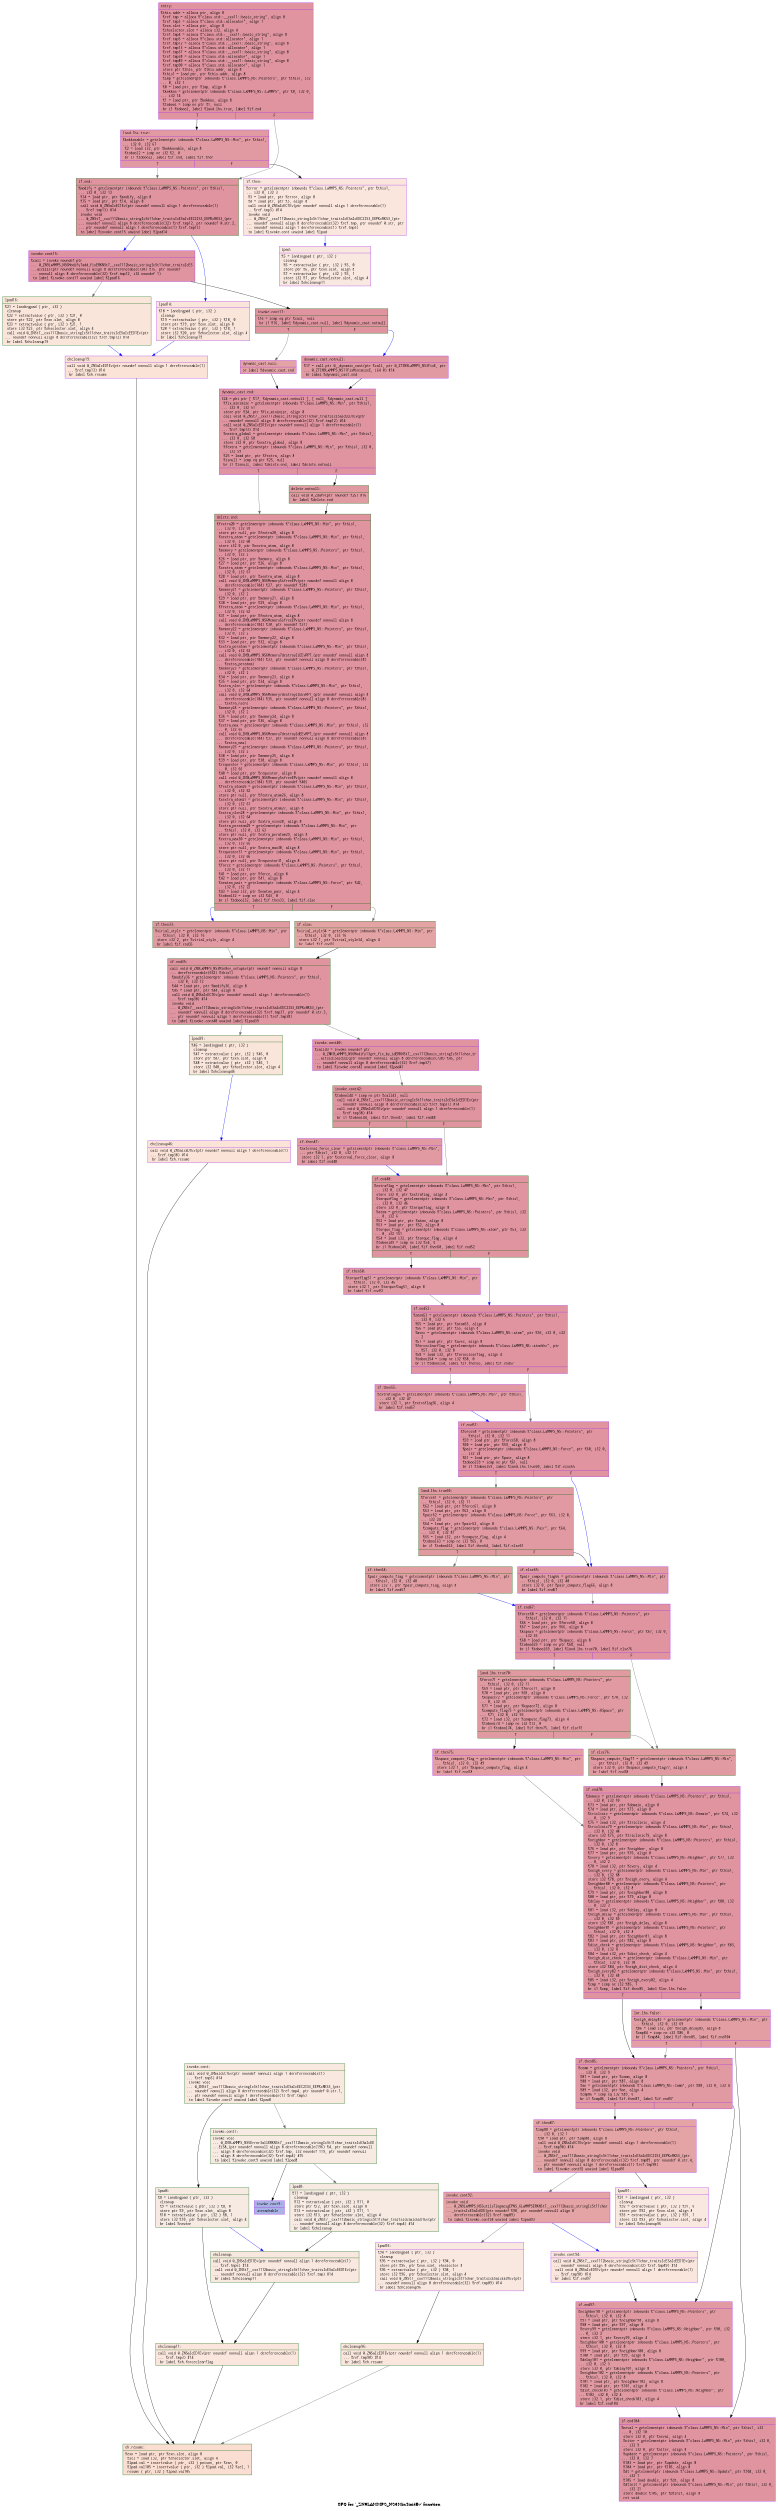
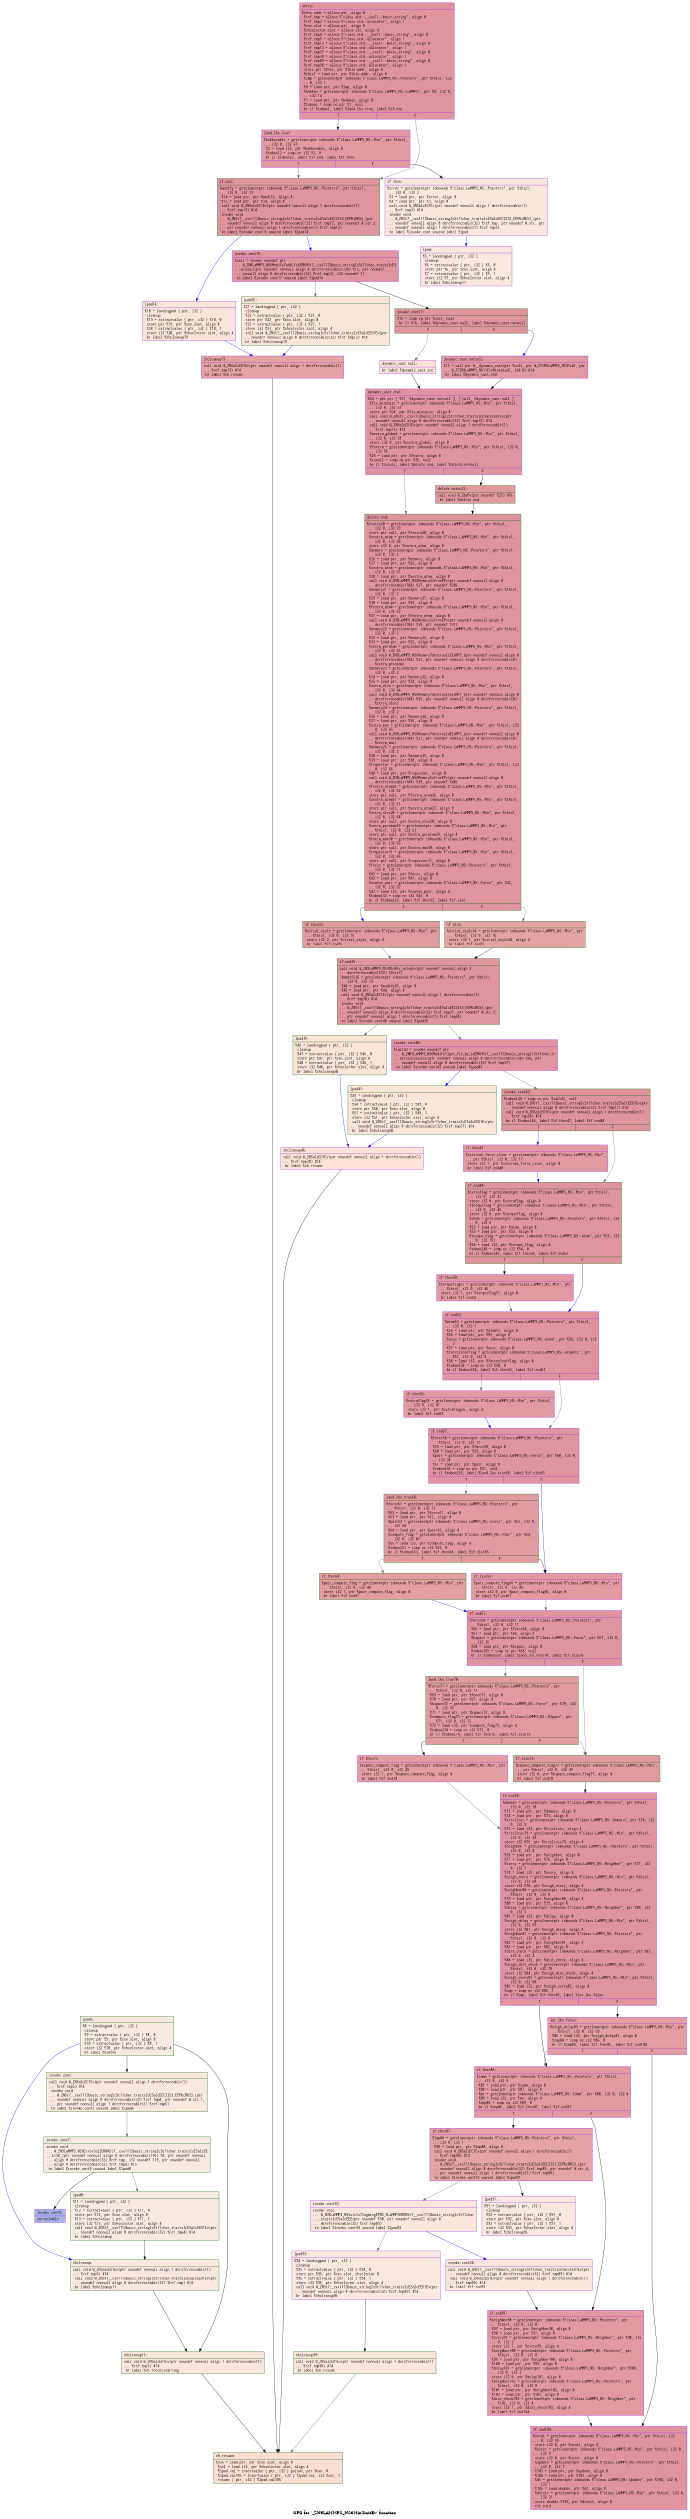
node "ehcleanup19:": fillcolor #f6bfa670 -> #c32e3170
node "dynamic_cast.null:": fillcolor #c32e3170 -> #f6bfa670
node "lpad41:": added
edge "invoke.cont:" -> "lpad6:": reversed
node "invoke.cont92:": fillcolor #c32e3170 -> #f3c7b170
